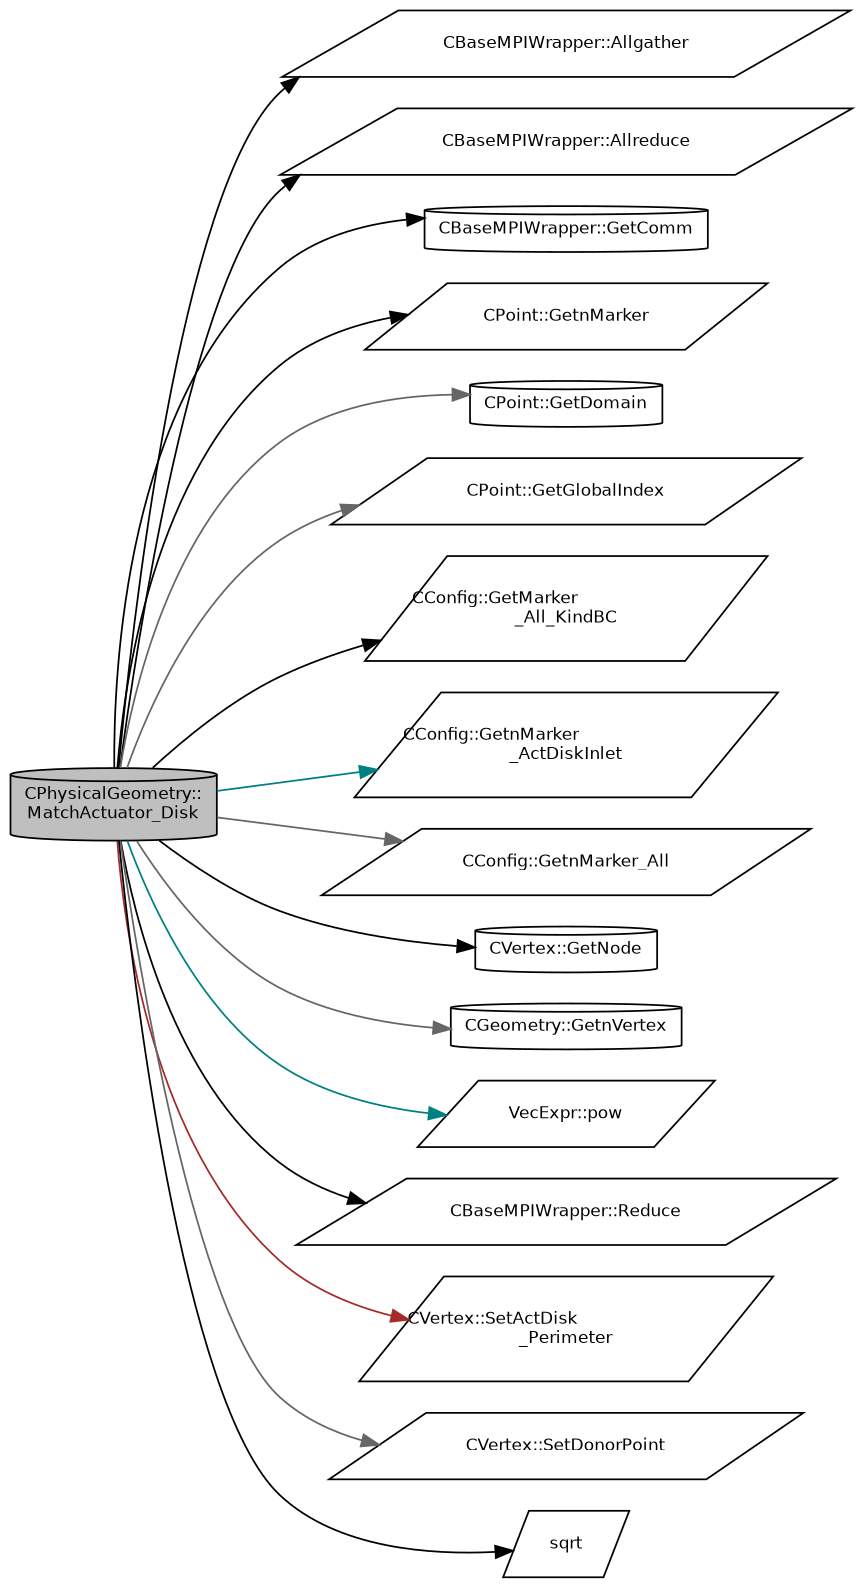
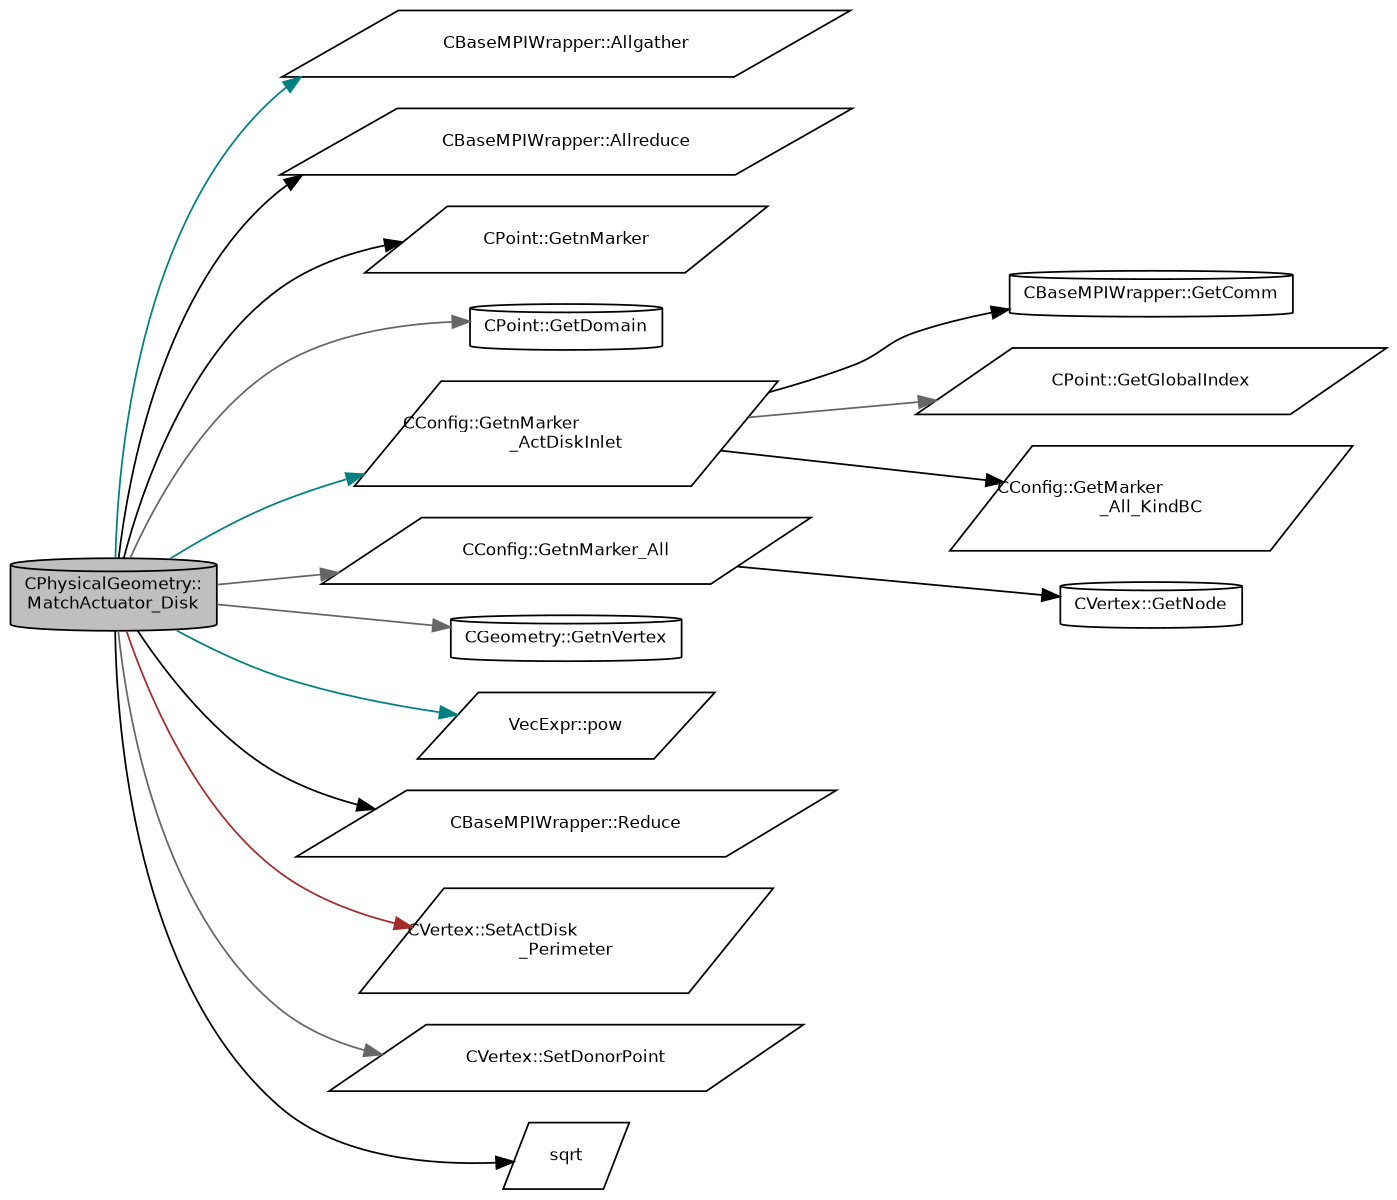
edge "CPhysicalGeometry:: MatchActuator_Disk" -> "CBaseMPIWrapper::GetComm": now "CConfig::GetnMarker _ActDiskInlet" -> "CBaseMPIWrapper::GetComm"
edge "CPhysicalGeometry:: MatchActuator_Disk" -> "CBaseMPIWrapper::Allgather": color black -> teal
edge "CPhysicalGeometry:: MatchActuator_Disk" -> "CPoint::GetGlobalIndex": now "CConfig::GetnMarker _ActDiskInlet" -> "CPoint::GetGlobalIndex"
edge "CPhysicalGeometry:: MatchActuator_Disk" -> "CConfig::GetMarker _All_KindBC": now "CConfig::GetnMarker _ActDiskInlet" -> "CConfig::GetMarker _All_KindBC"
edge "CPhysicalGeometry:: MatchActuator_Disk" -> "CVertex::GetNode": now "CConfig::GetnMarker_All" -> "CVertex::GetNode"
